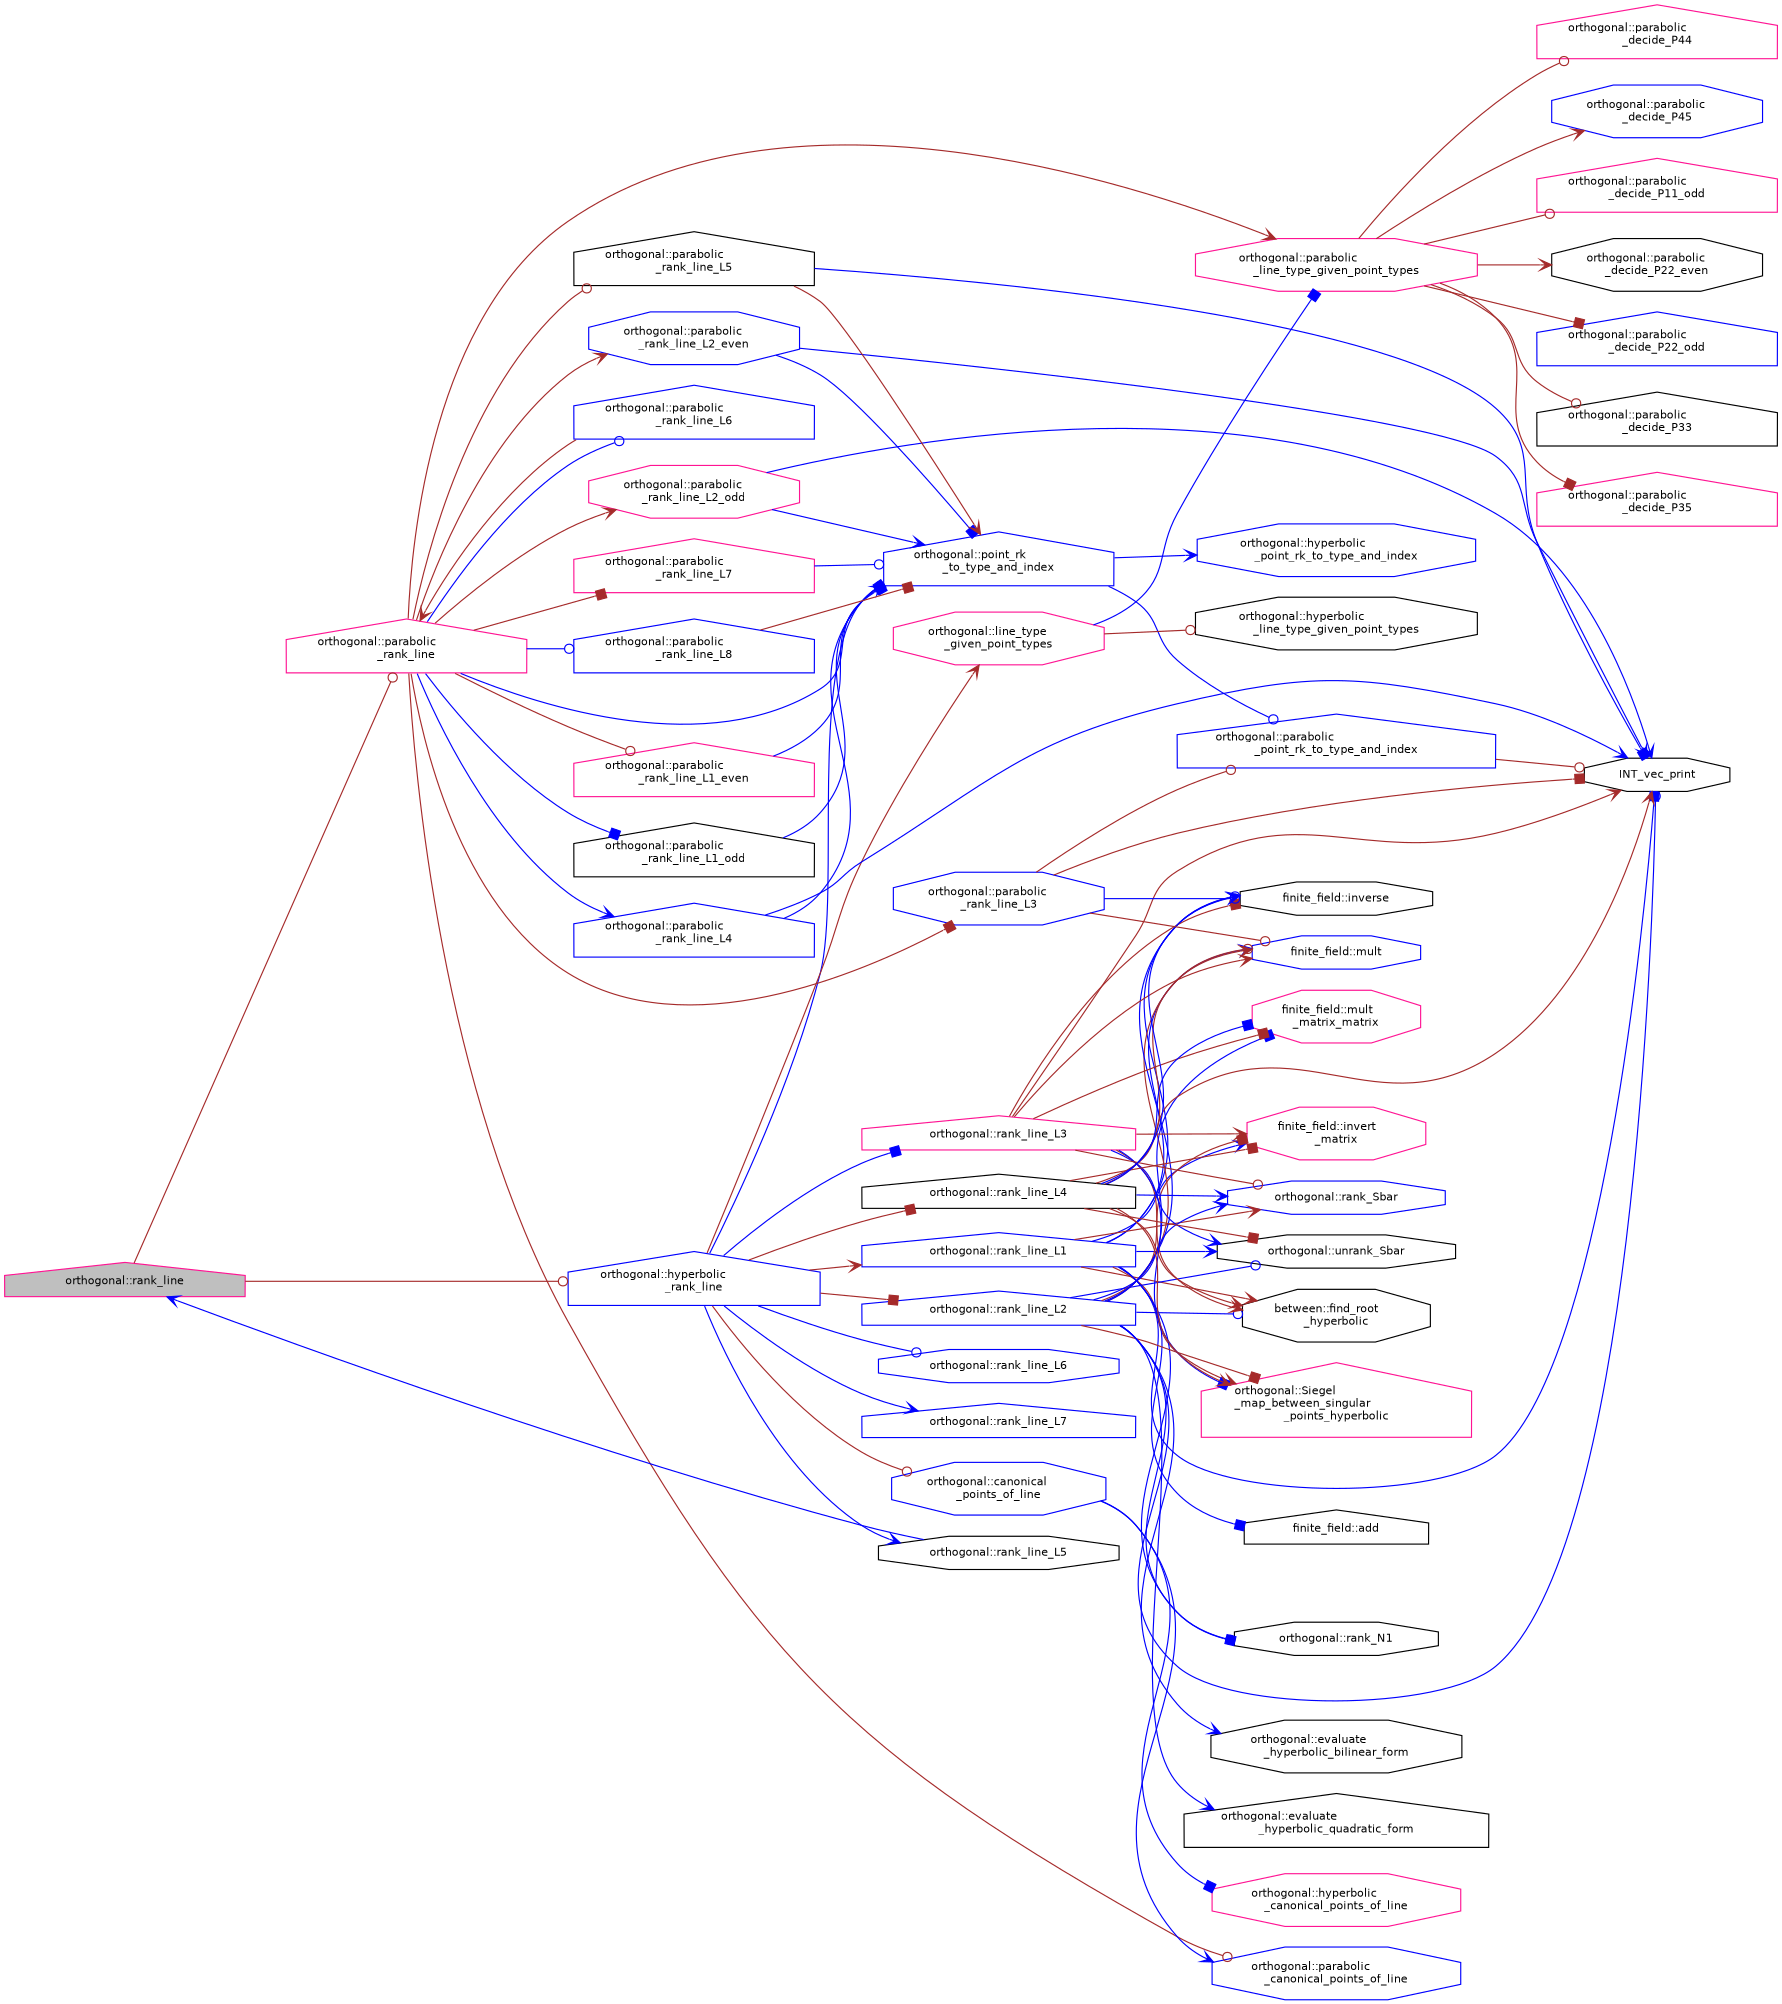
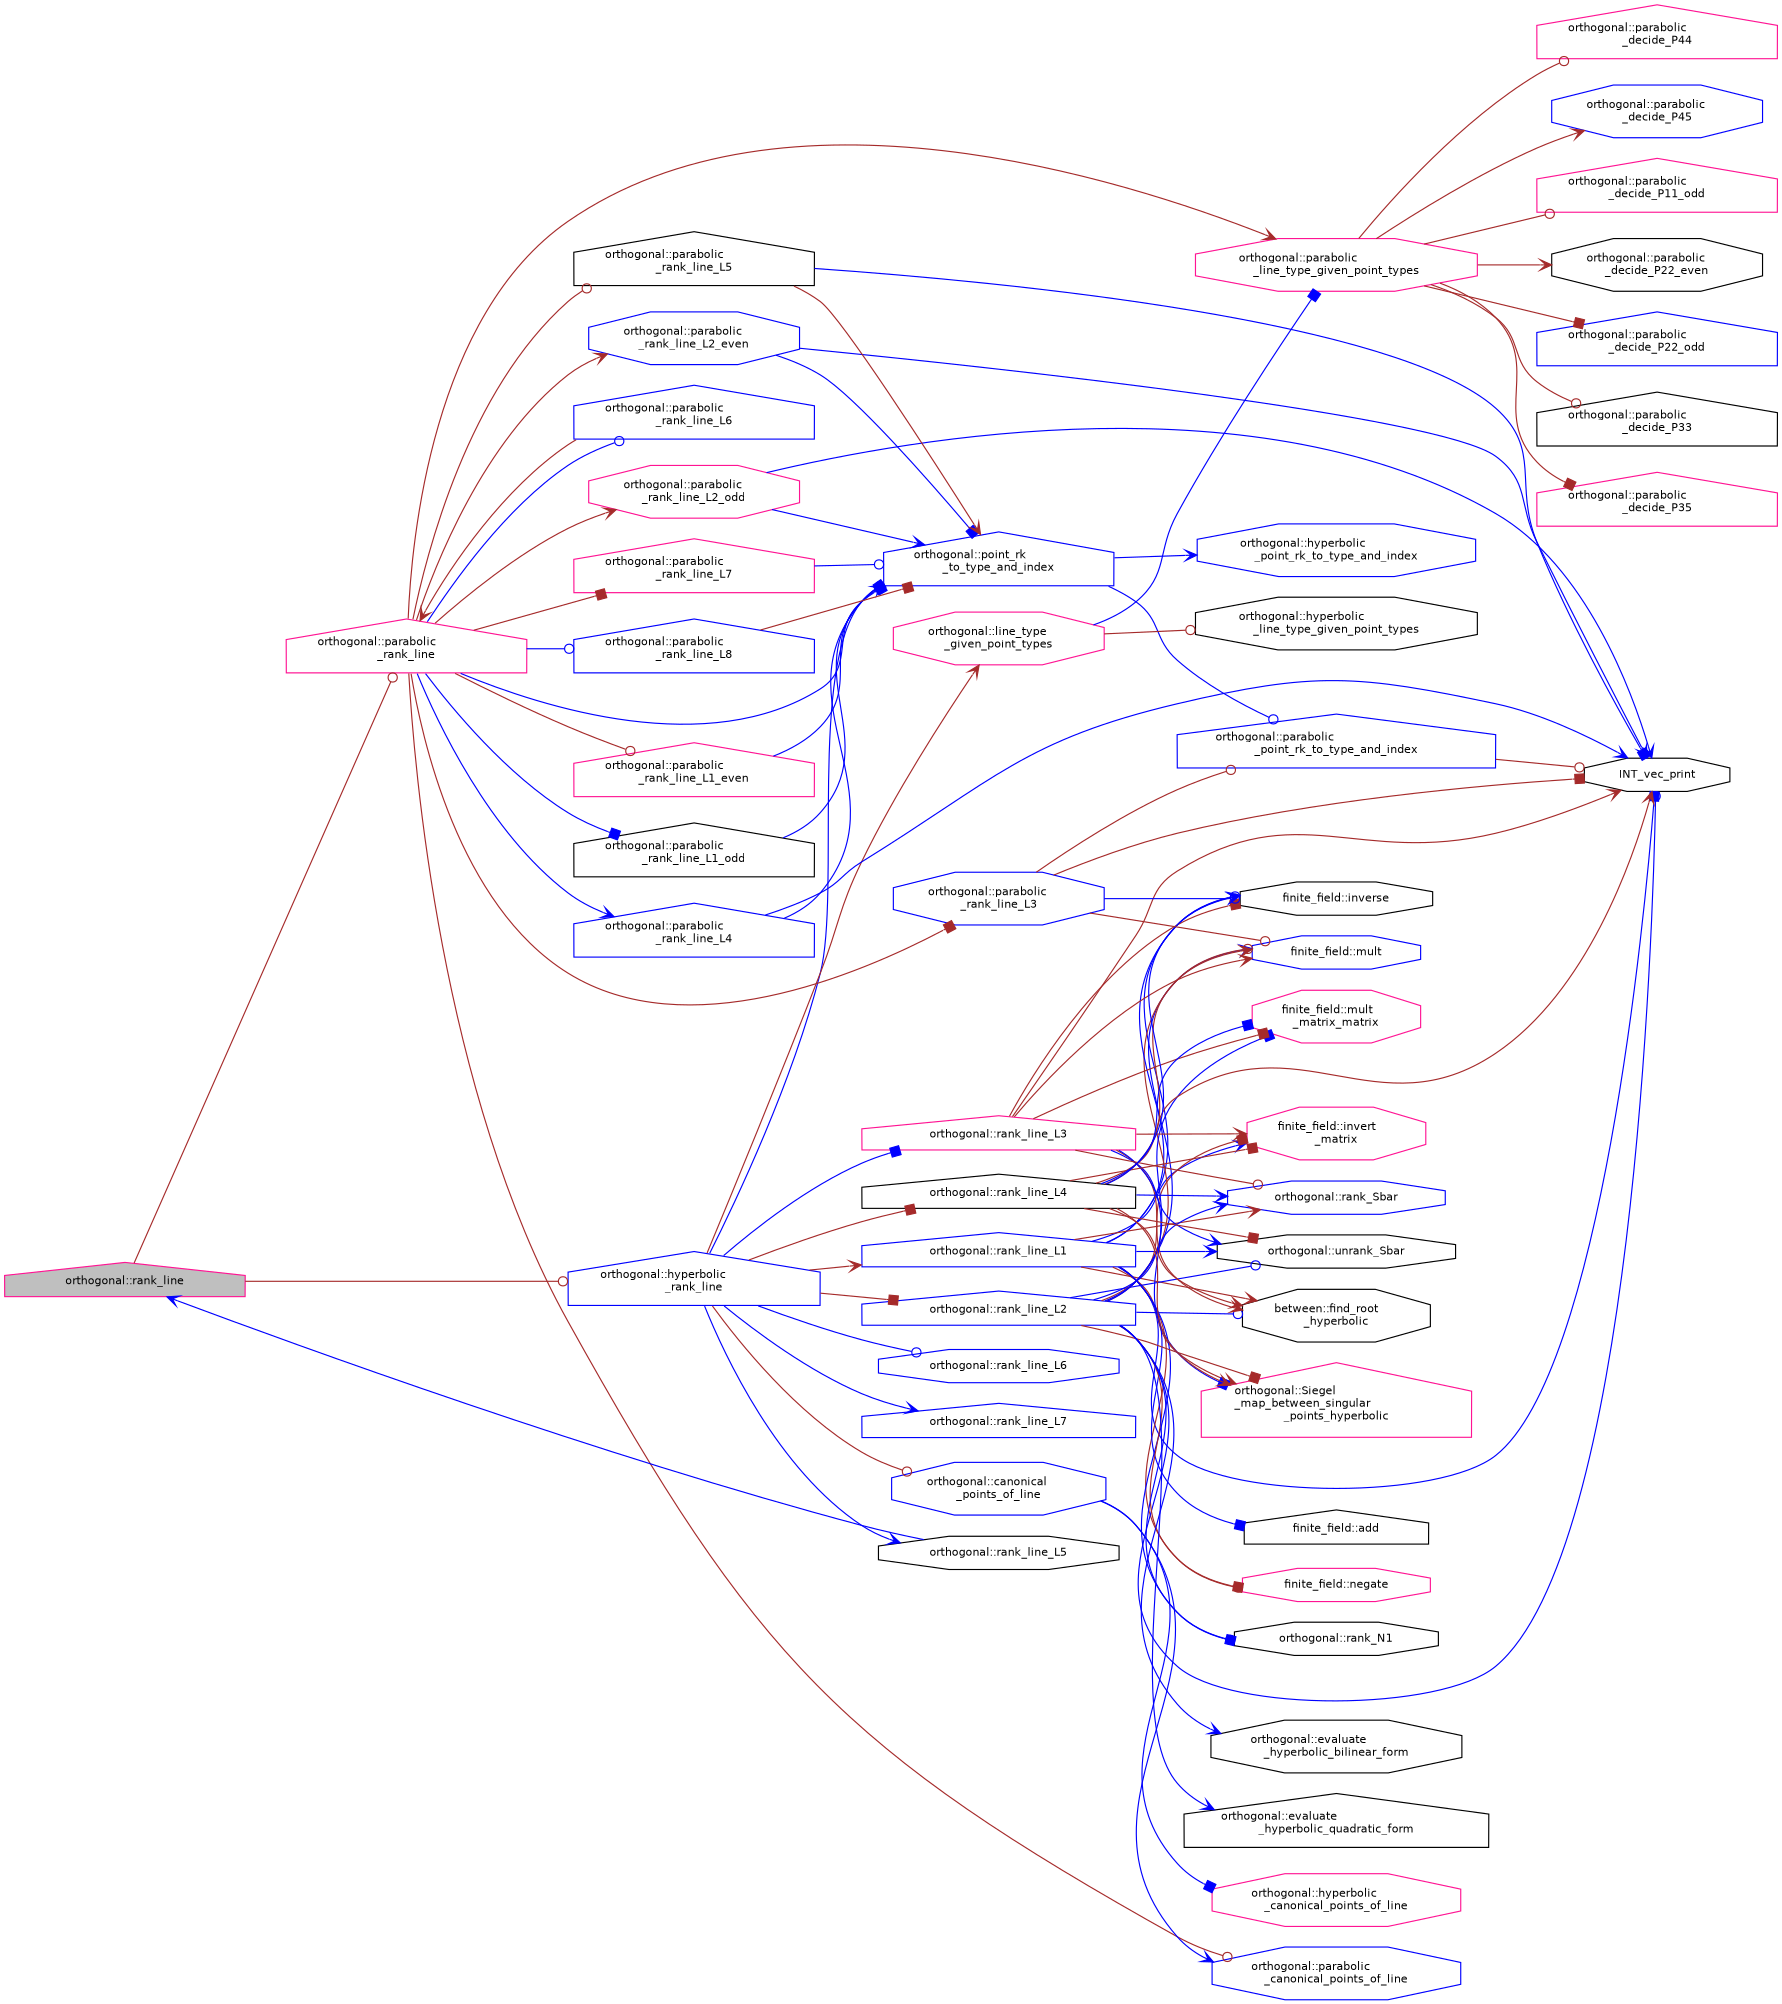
node "finite_field::negate": added
